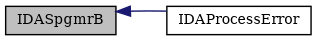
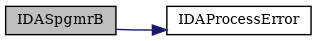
edge "IDAProcessError" -> "IDASpgmrB": reversed
